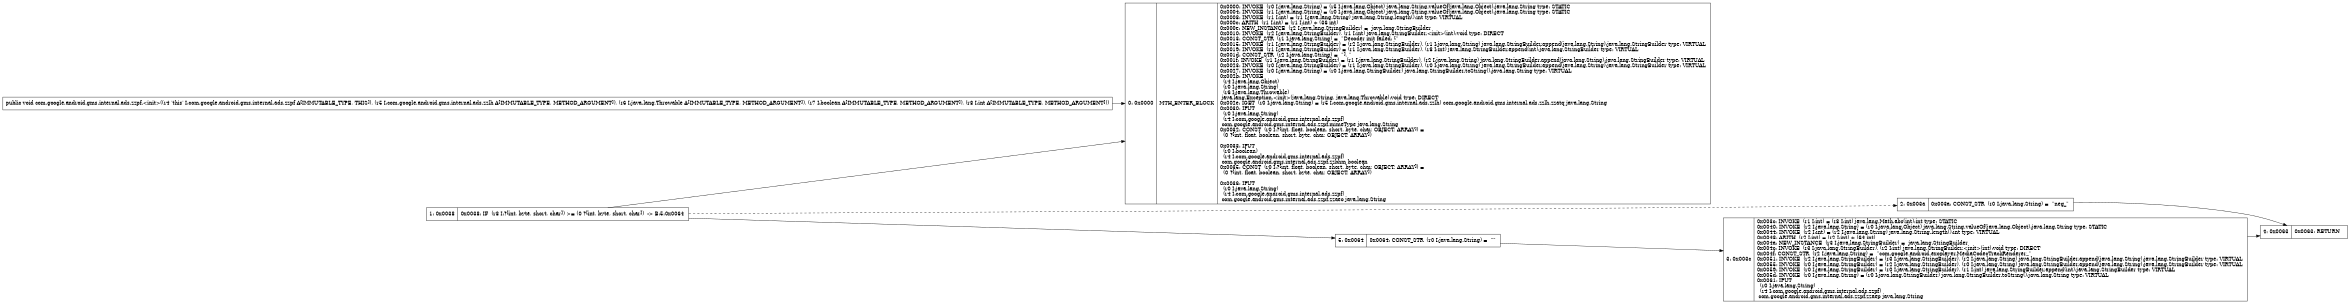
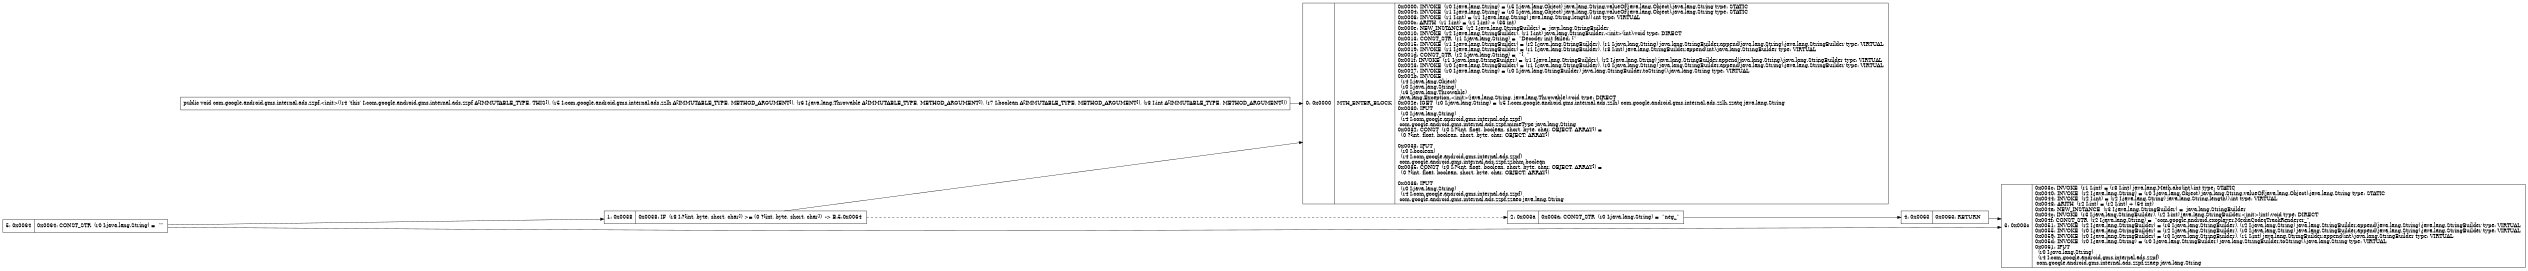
edge "1: 0x0038" -> "5: 0x0064": reversed
edge "3: 0x003c" -> "4: 0x0063": reversed
